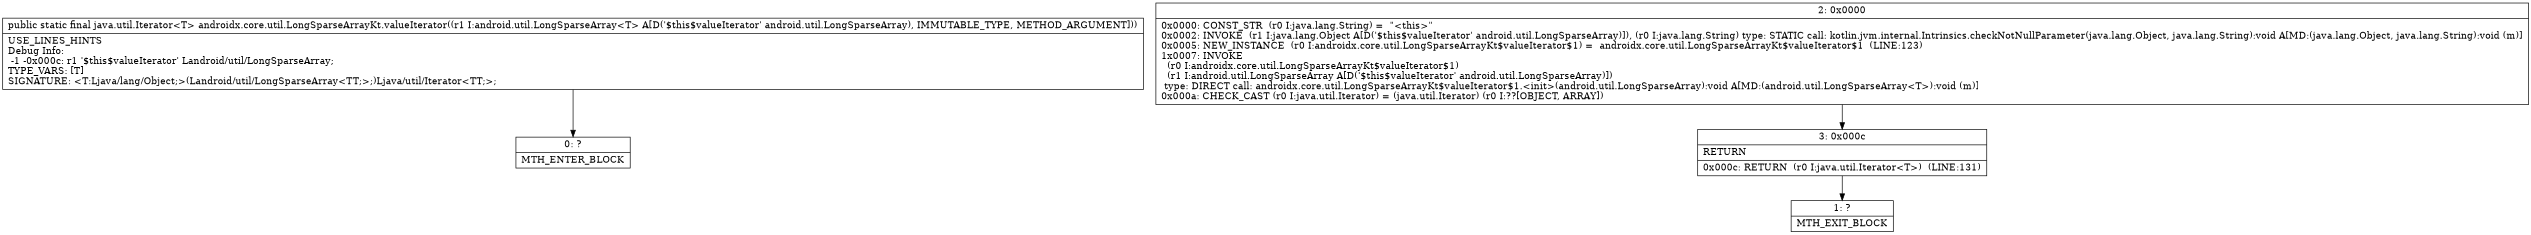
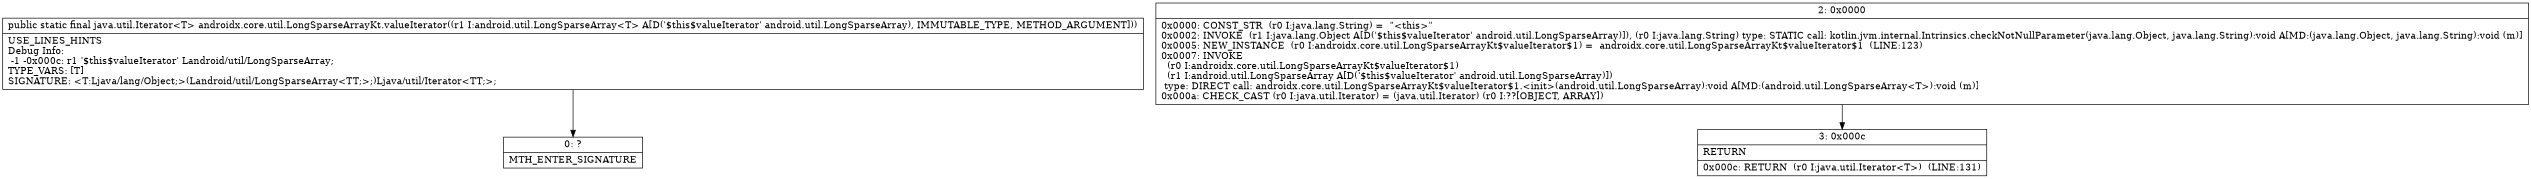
node "2: 0x0000": text "1x0007: INVOKE" -> "0x0007: INVOKE"
node "0: ?": text "MTH_ENTER_BLOCK" -> "MTH_ENTER_SIGNATURE"
node "1: ?": removed
